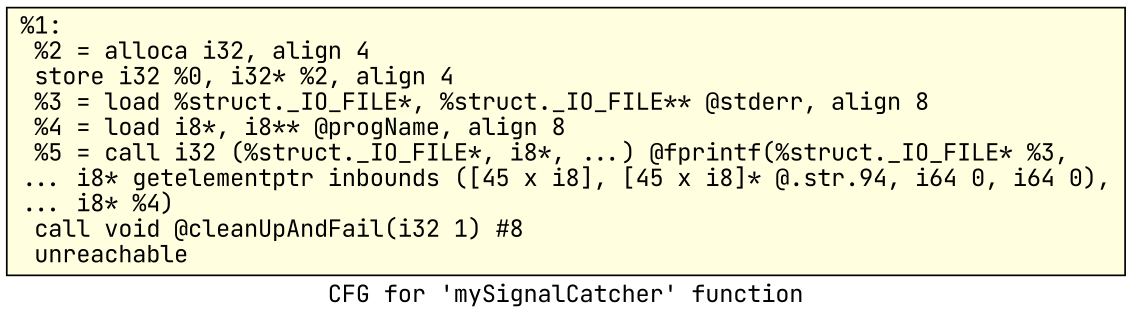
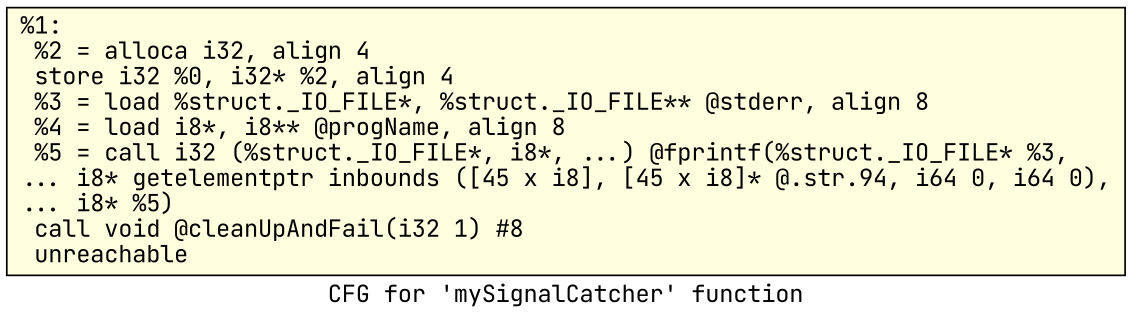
node "%1:": text "... i8* %4)" -> "... i8* %5)"
